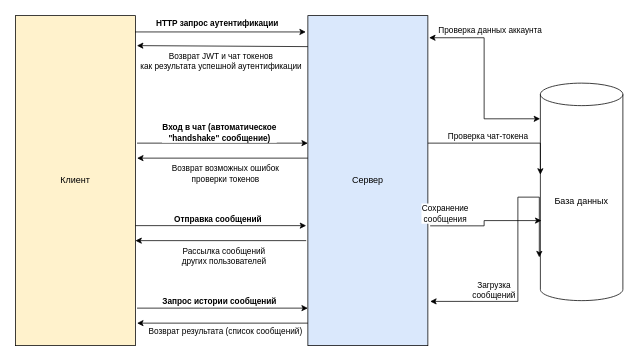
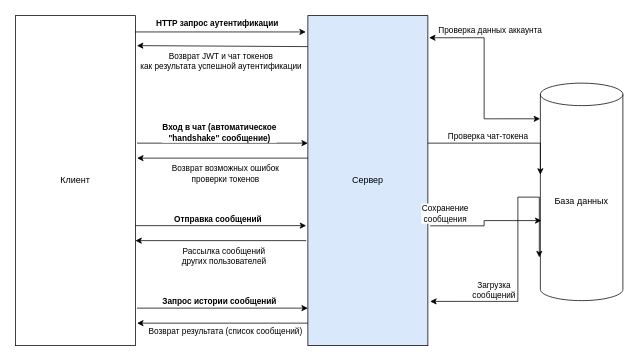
node "Клиент": fillcolor #fff2cc -> #ffffff
